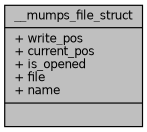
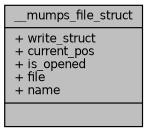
node "__mumps_file_struct": text "+ write_pos" -> "+ write_struct"
